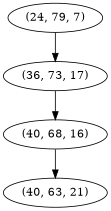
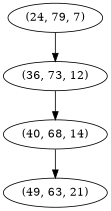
node "(36, 73, 17)": label "(36, 73, 17)" -> "(36, 73, 12)"
node "(40, 68, 16)": label "(40, 68, 16)" -> "(40, 68, 14)"
node "(40, 63, 21)": label "(40, 63, 21)" -> "(49, 63, 21)"
